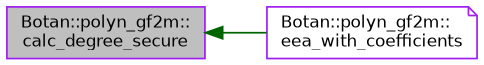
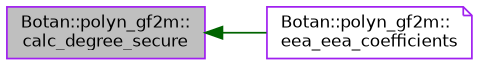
node "Botan::polyn_gf2m:: eea_with_coefficients": label "Botan::polyn_gf2m:: eea_with_coefficients" -> "Botan::polyn_gf2m:: eea_eea_coefficients"
